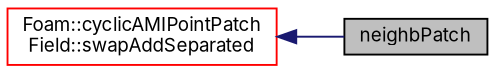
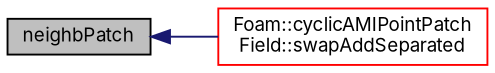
edge "neighbPatch" -> "Foam::cyclicAMIPointPatch Field::swapAddSeparated": reversed
